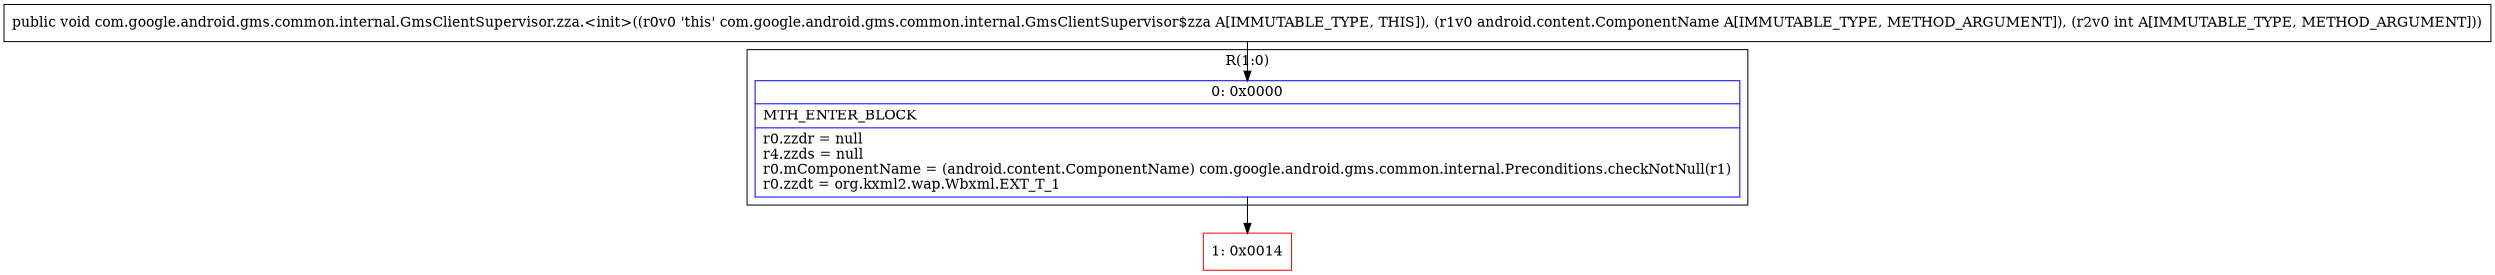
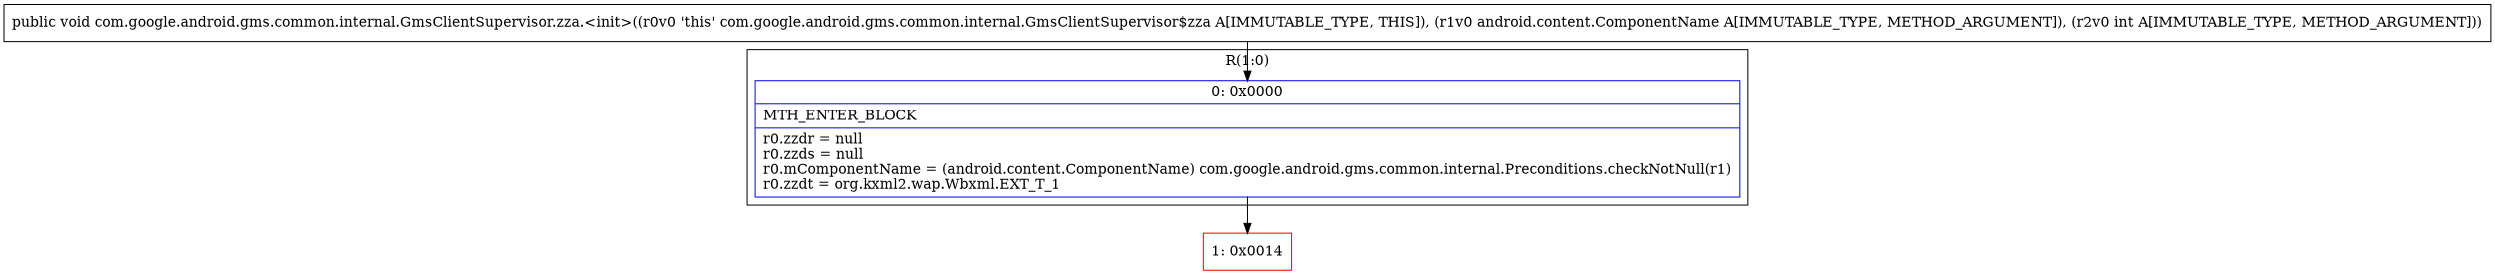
node "0: 0x0000": text "r4.zzds = null" -> "r0.zzds = null"
